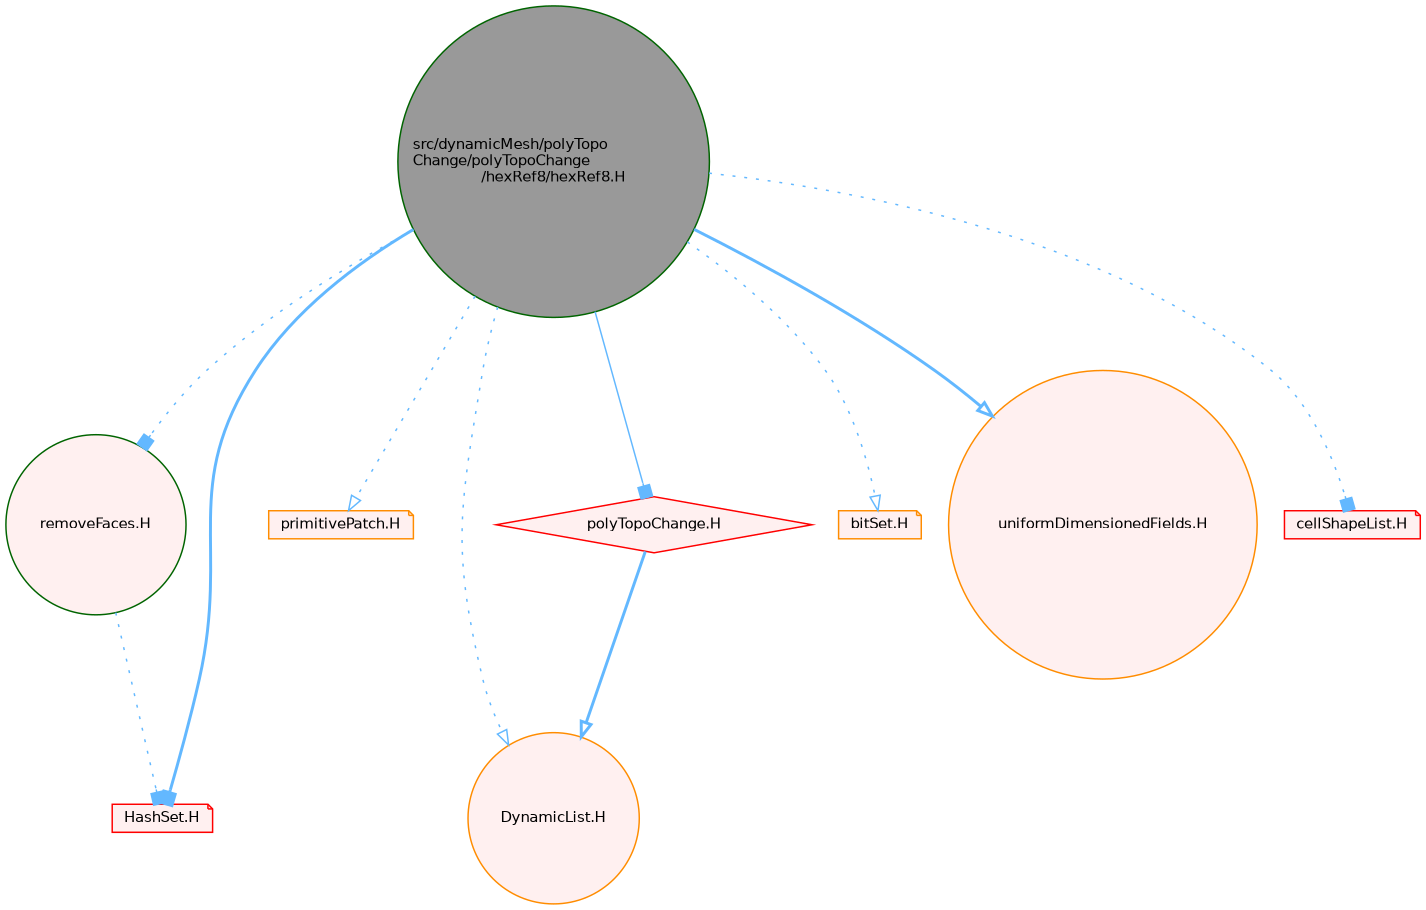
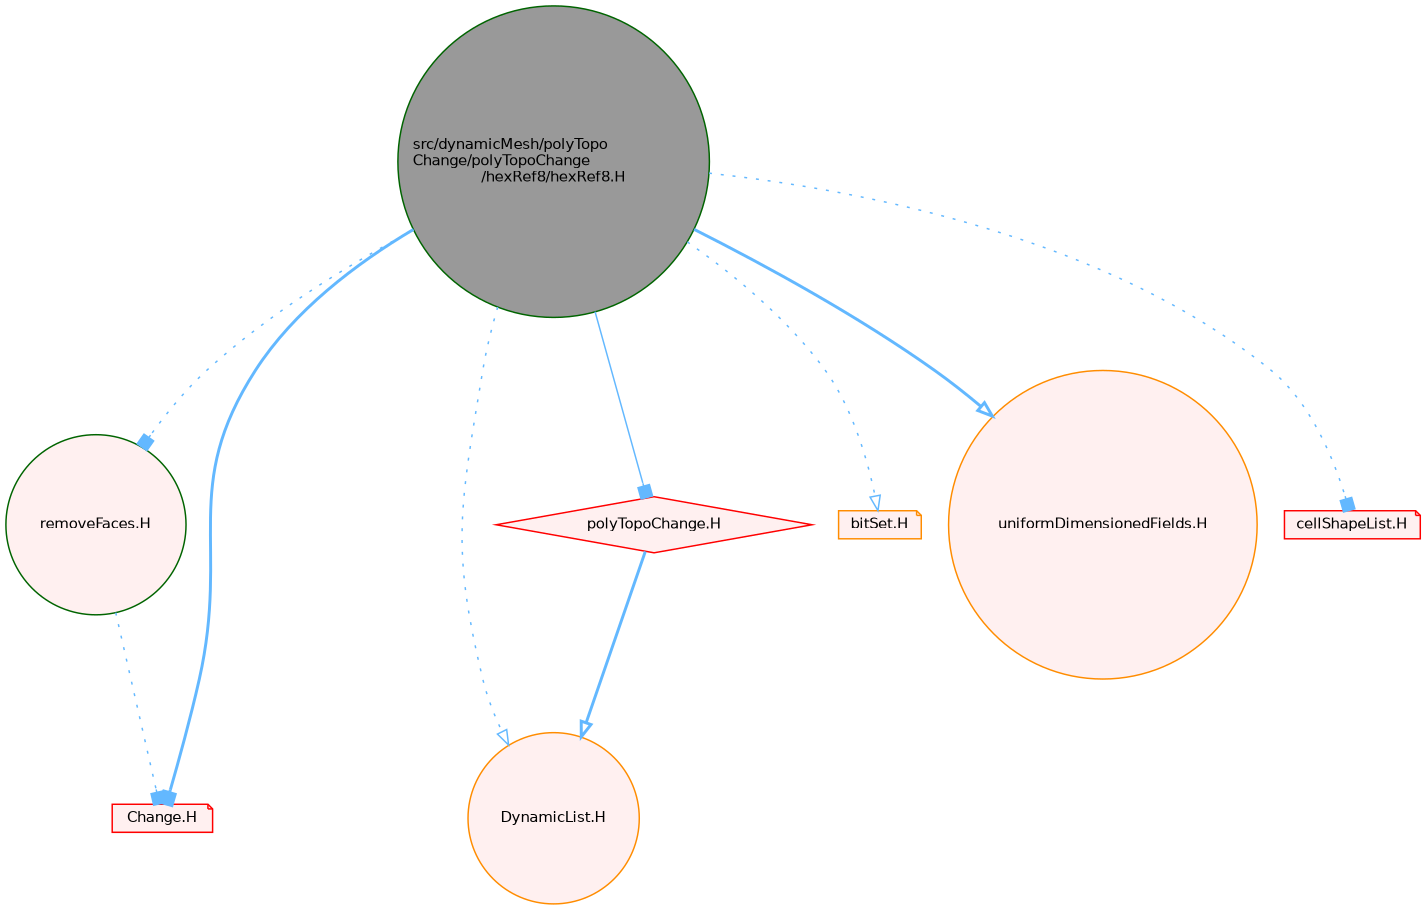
node "primitivePatch.H": removed
node "HashSet.H": label "HashSet.H" -> "Change.H"
